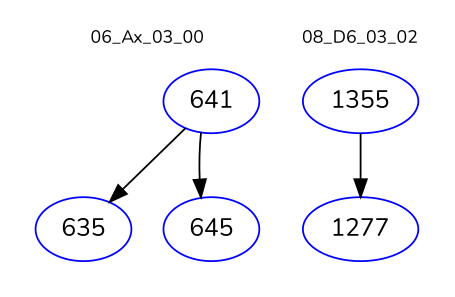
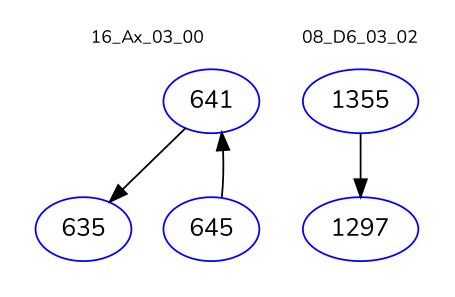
cluster "06_Ax_03_00": label "06_Ax_03_00" -> "16_Ax_03_00"
edge "641" -> "645": reversed
node "1277": label "1277" -> "1297"
